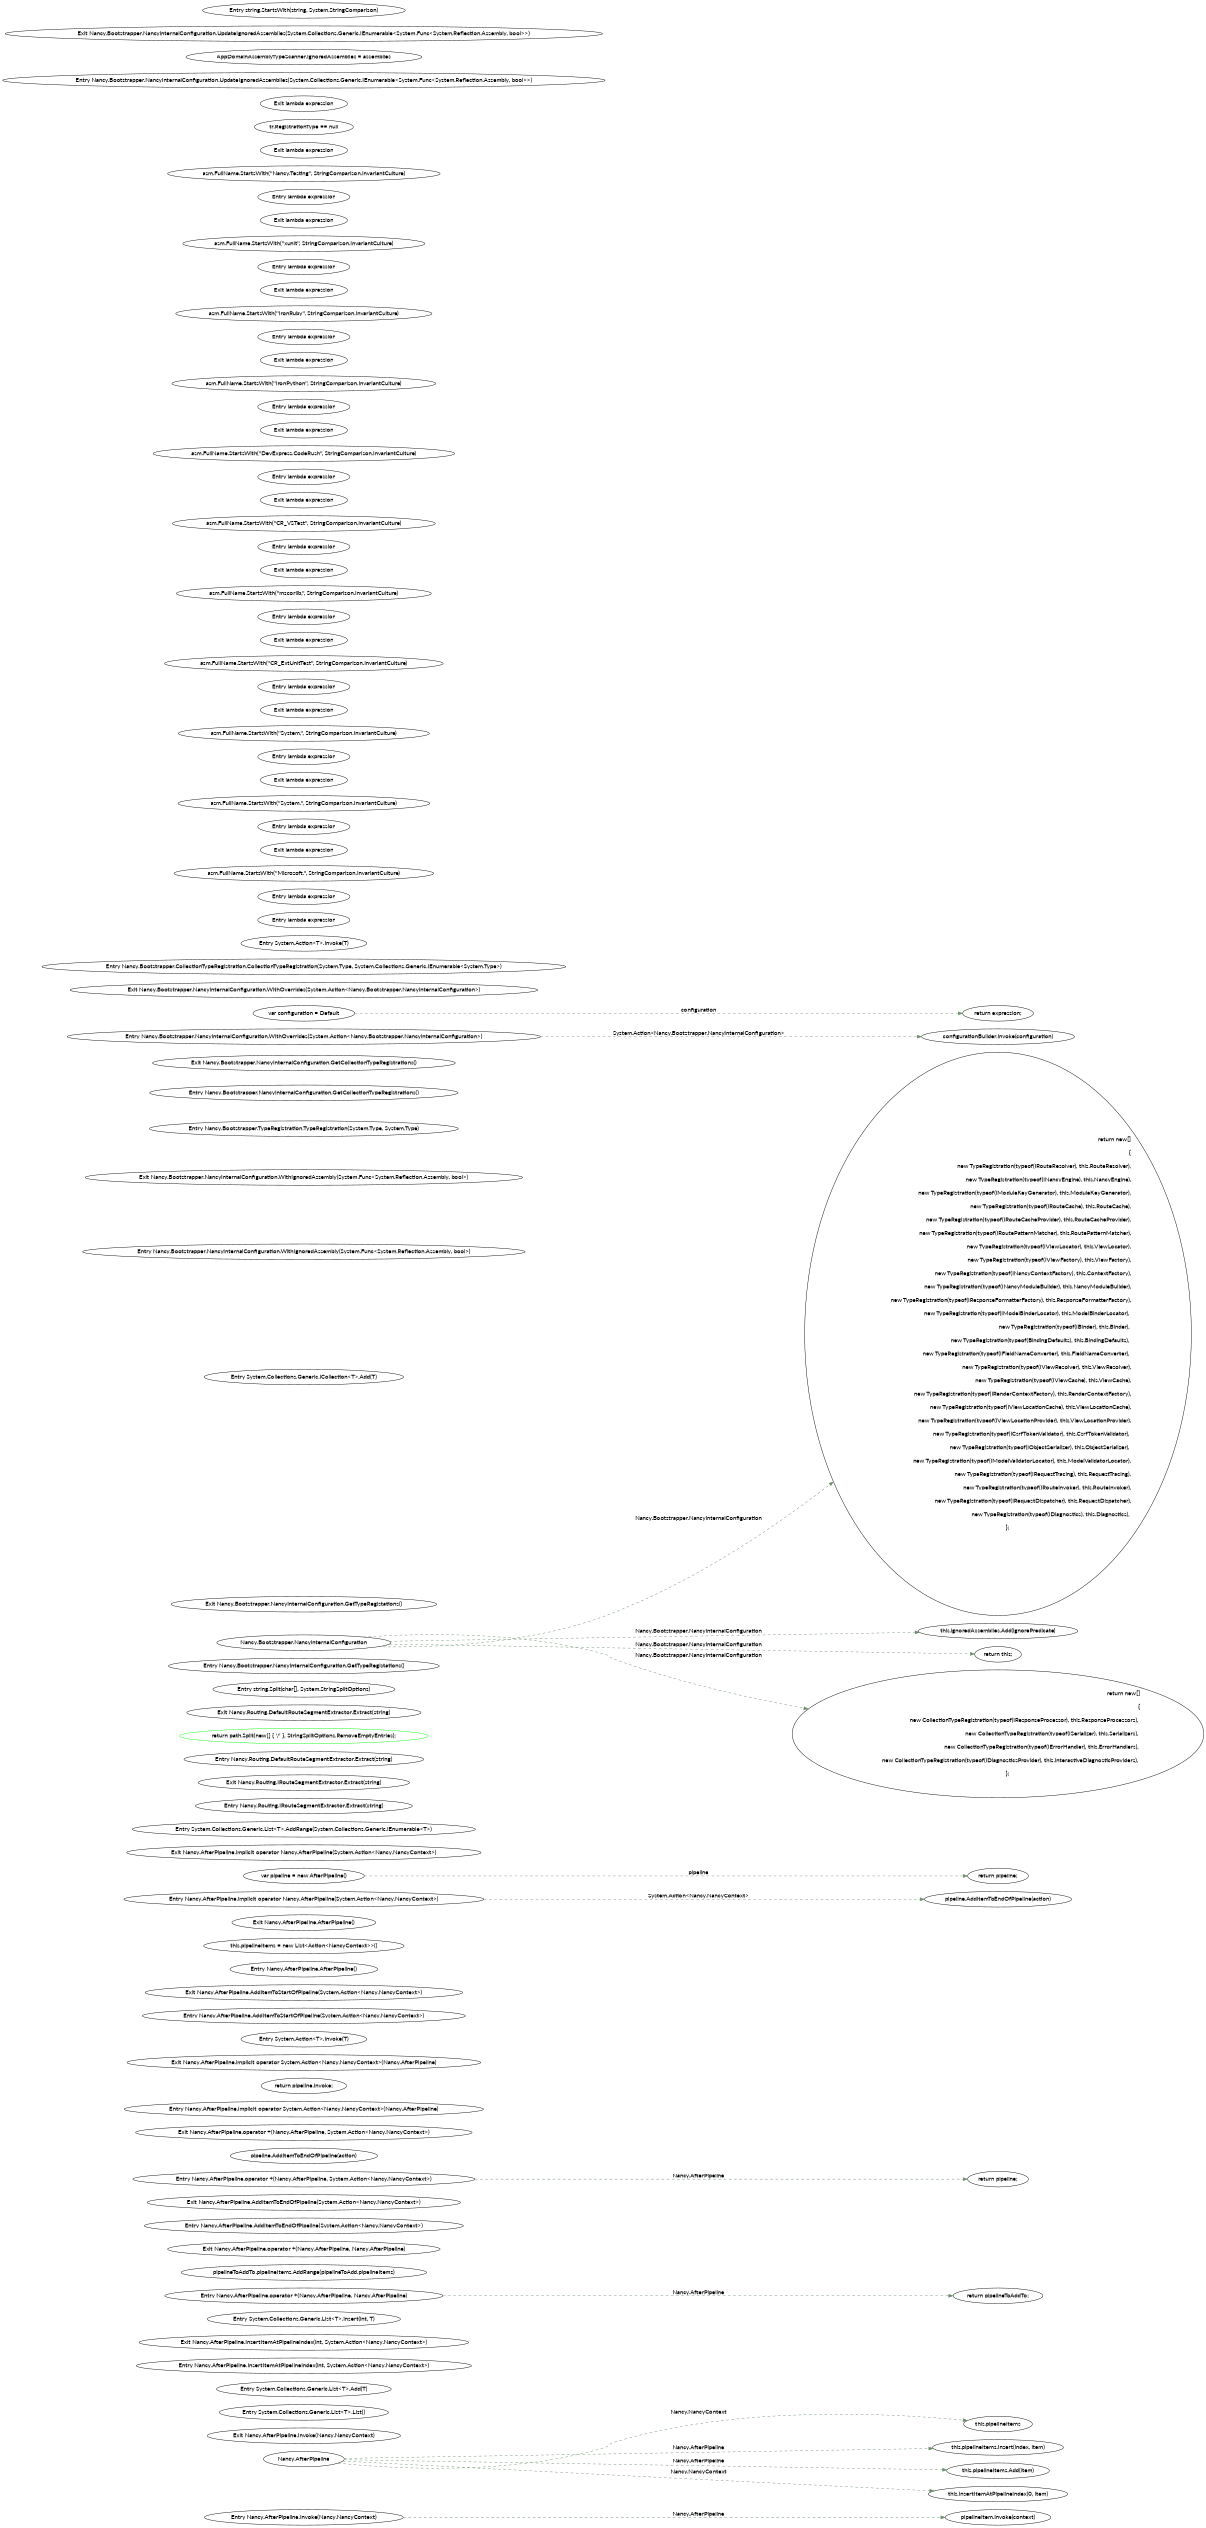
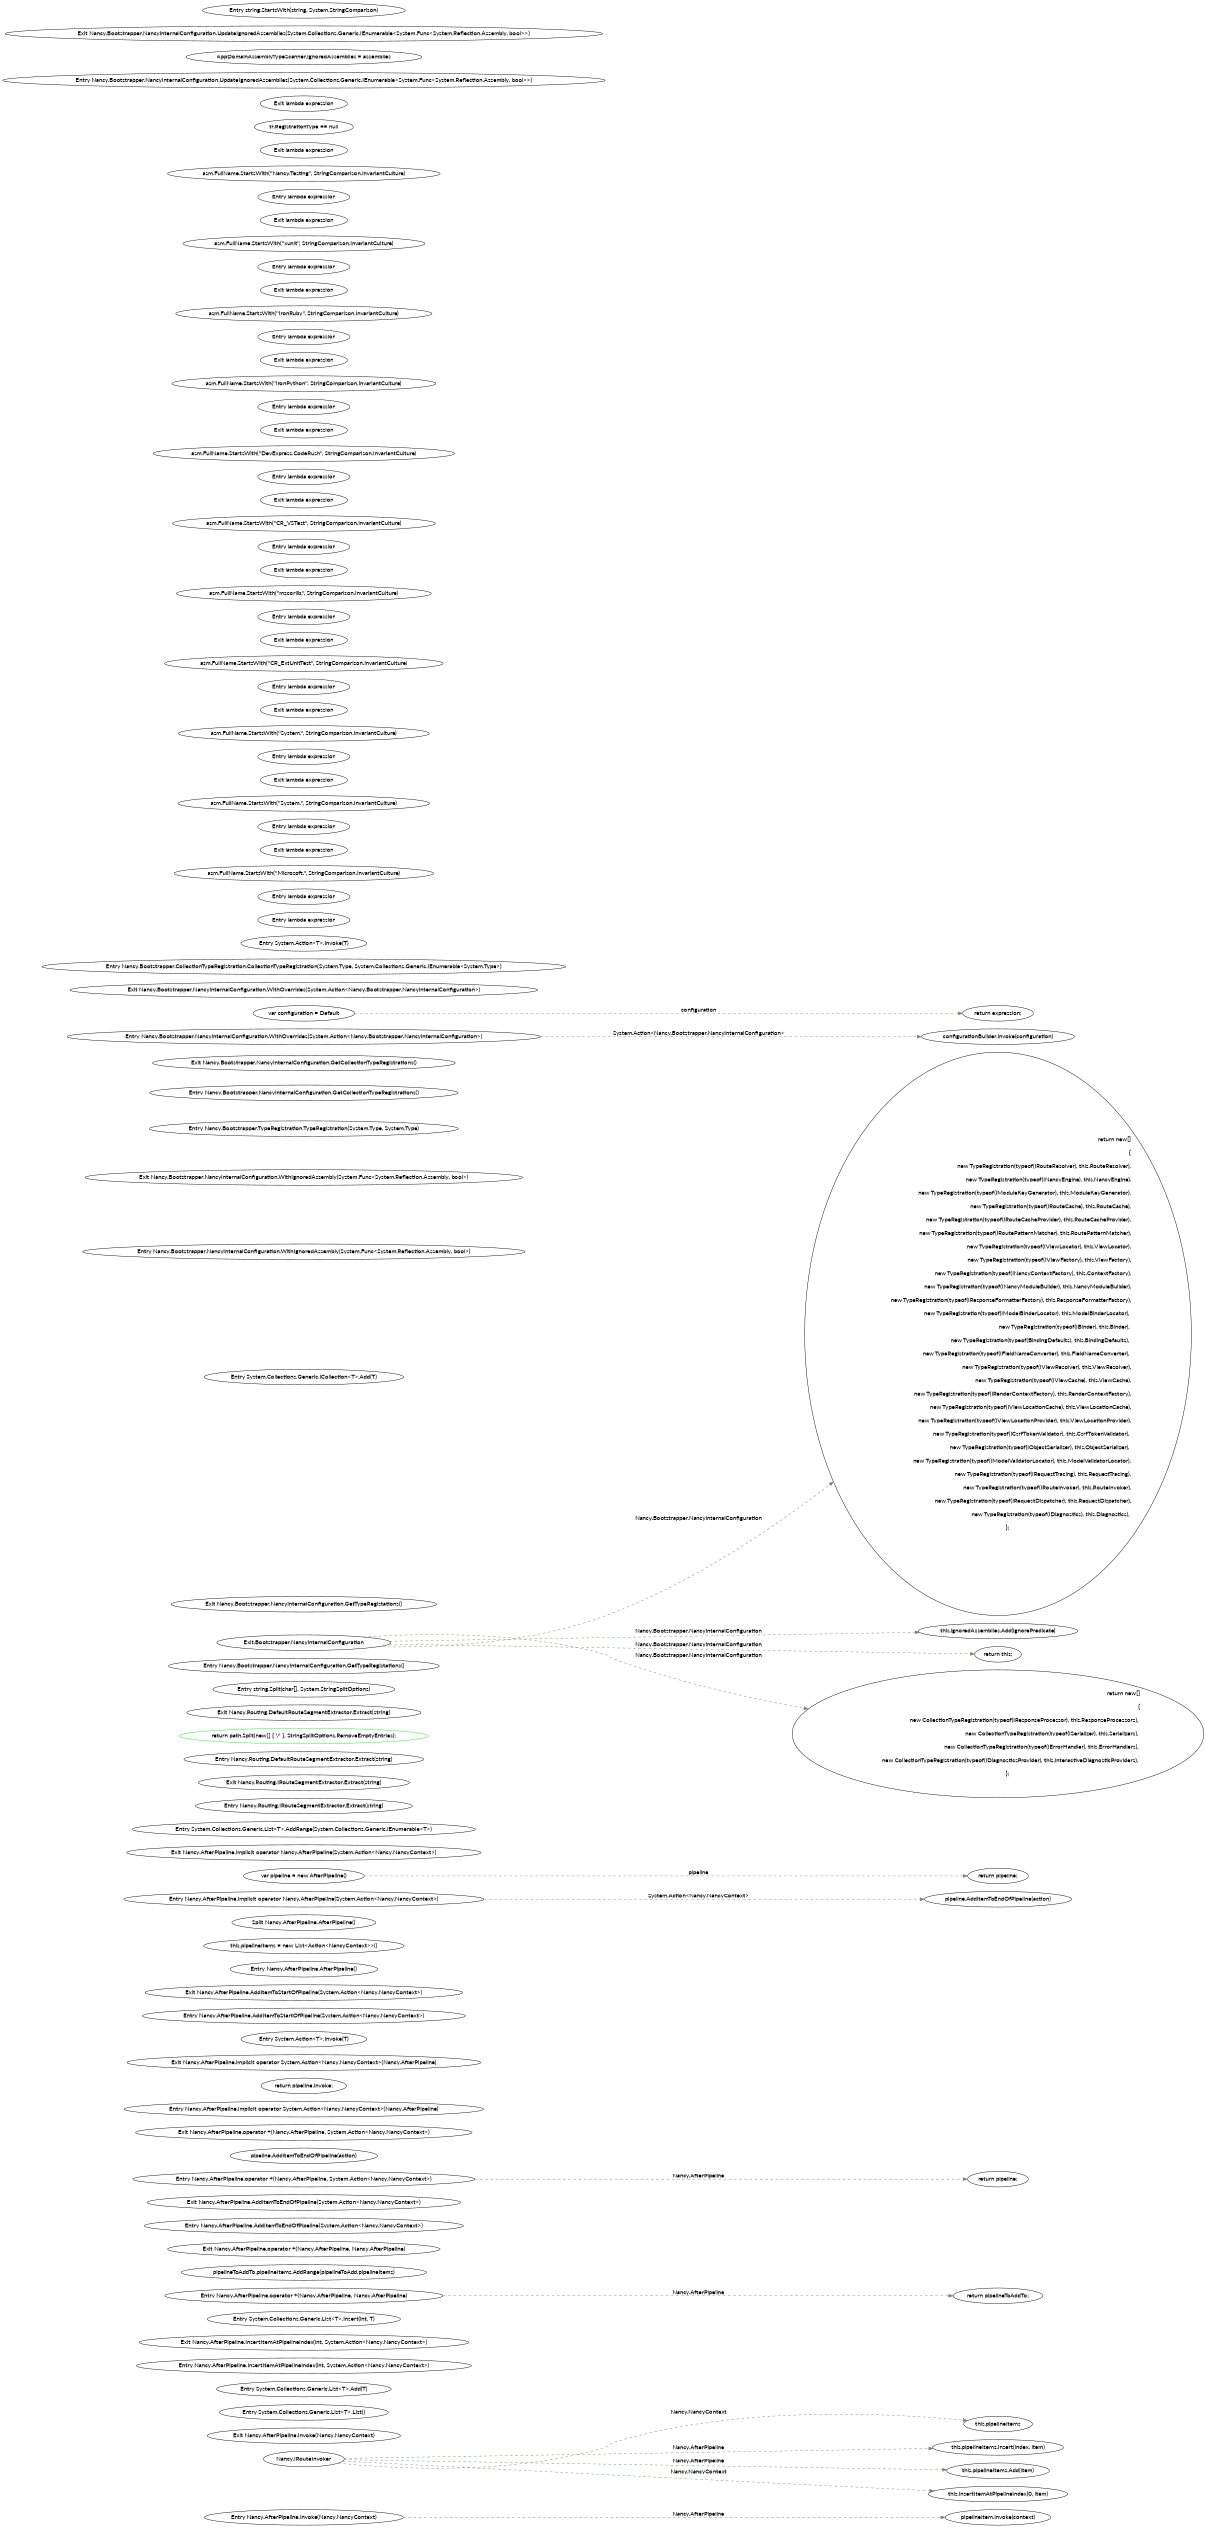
node "Nancy.Bootstrapper.NancyInternalConfiguration": label "Nancy.Bootstrapper.NancyInternalConfiguration" -> "Exit.Bootstrapper.NancyInternalConfiguration"
node "Exit Nancy.AfterPipeline.AfterPipeline()": label "Exit Nancy.AfterPipeline.AfterPipeline()" -> "Split Nancy.AfterPipeline.AfterPipeline()"
node "Nancy.AfterPipeline": label "Nancy.AfterPipeline" -> "Nancy.IRouteInvoker"
